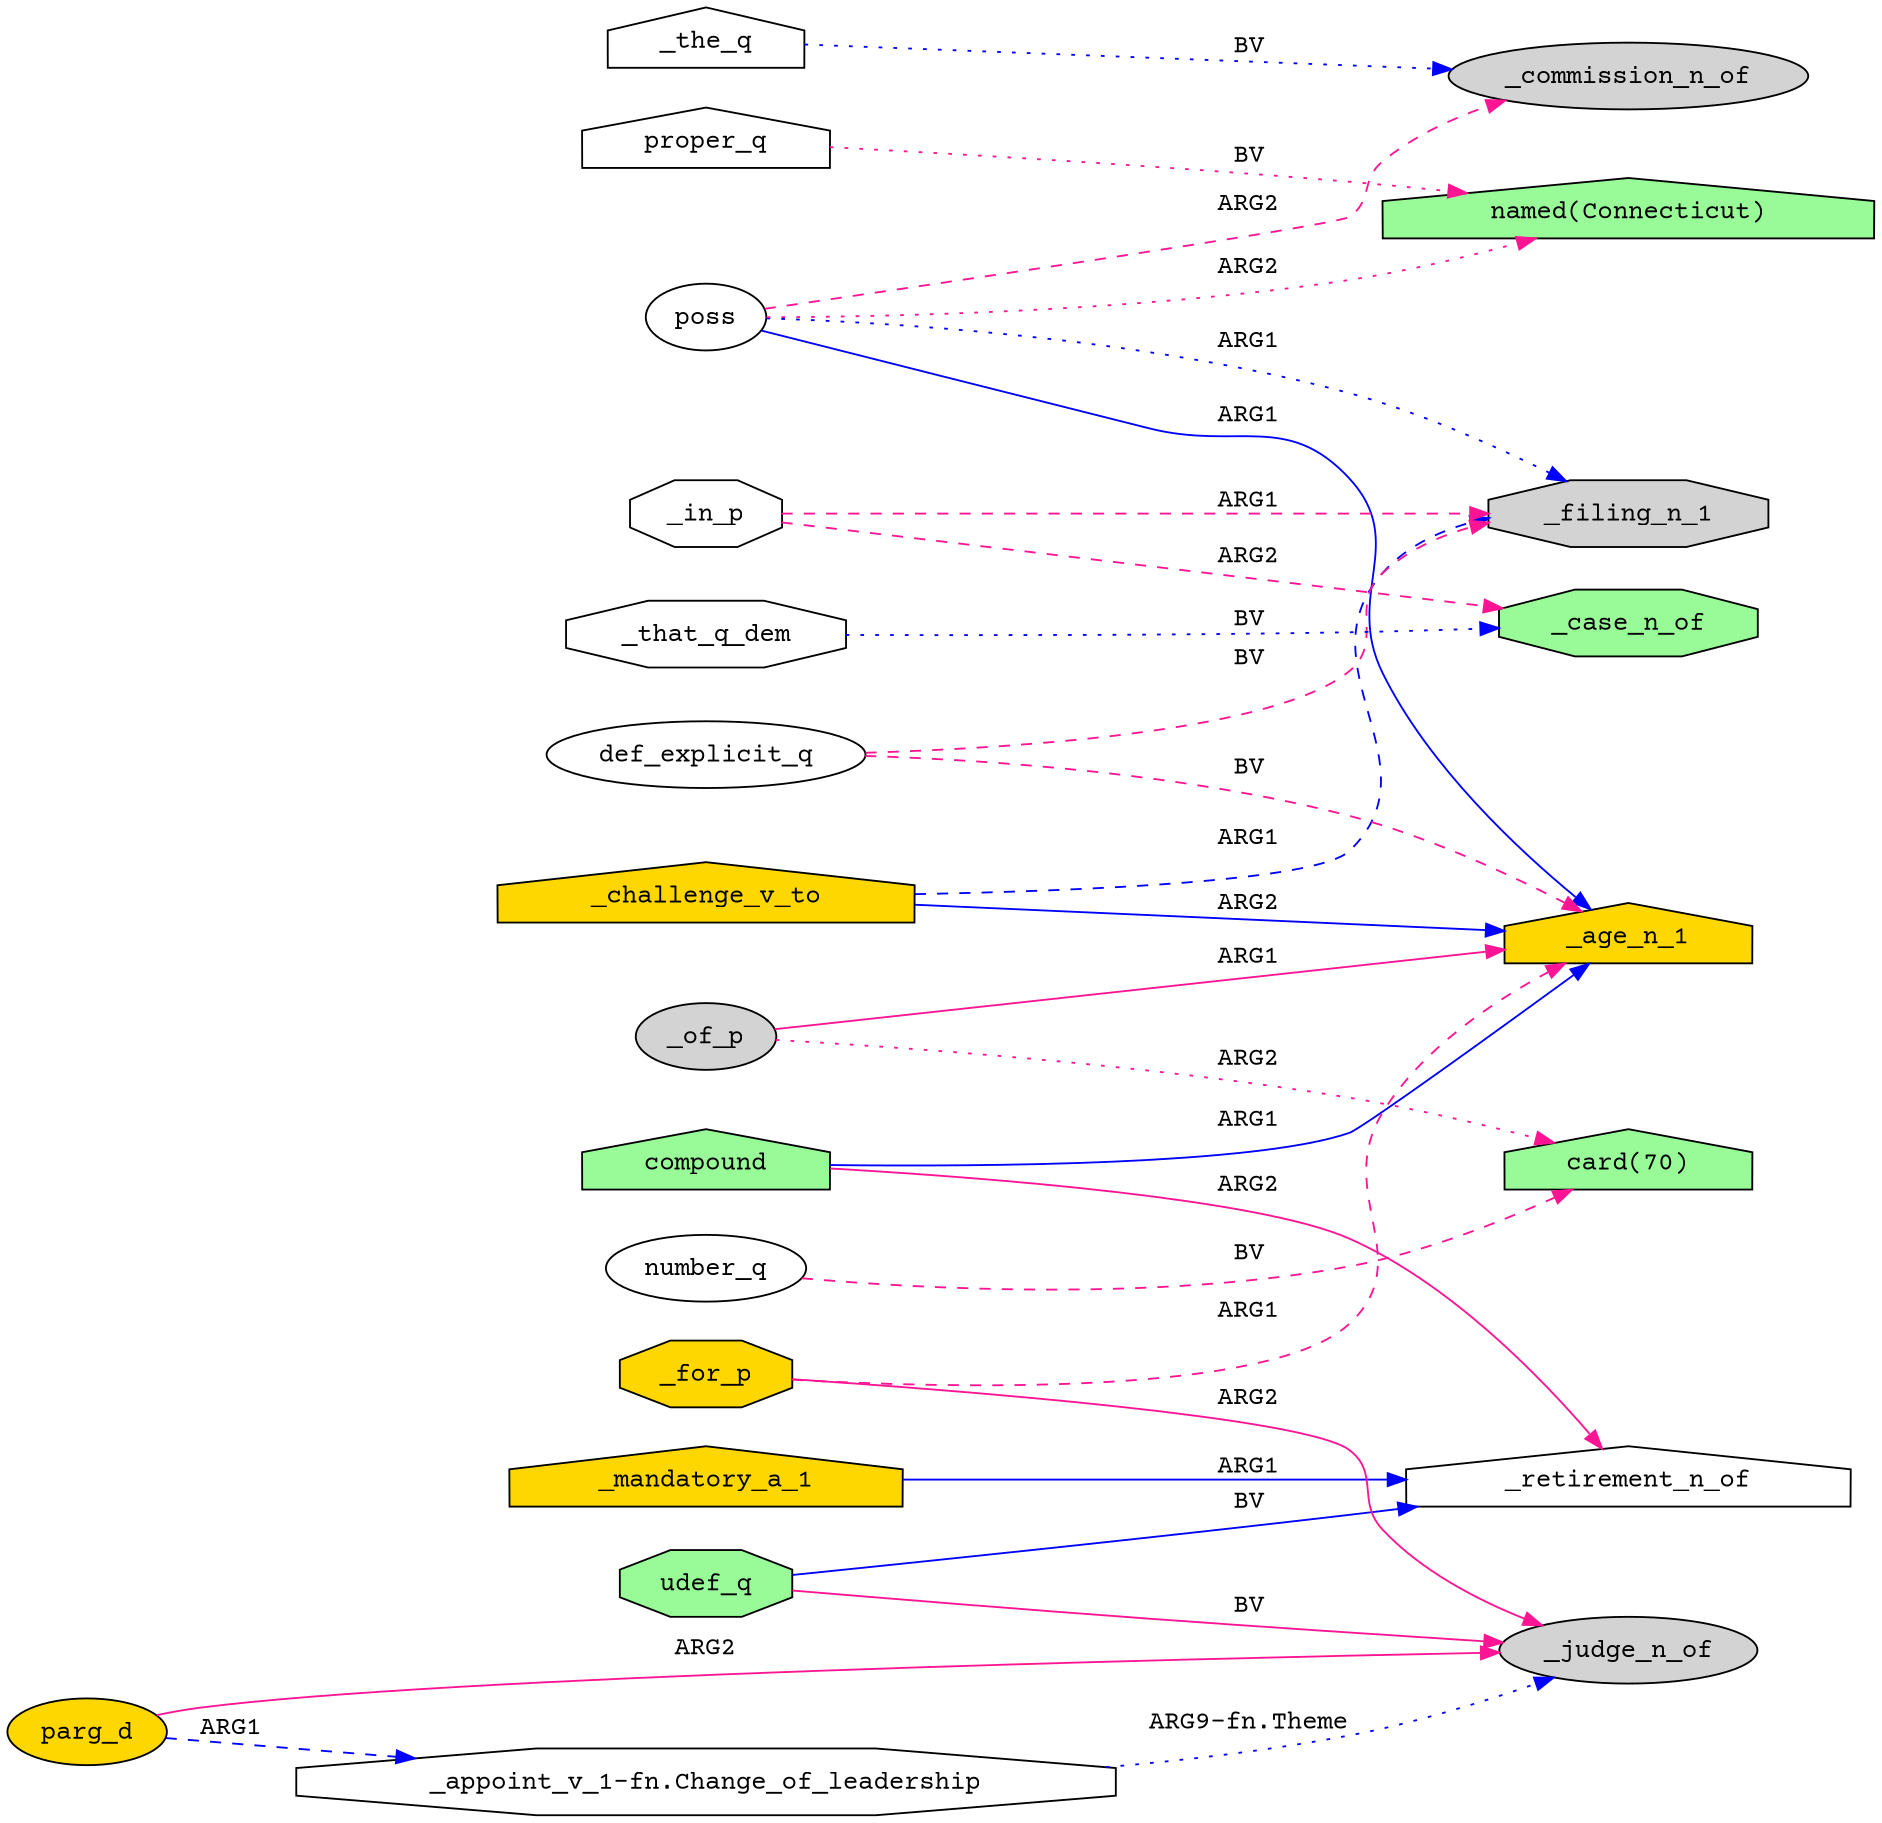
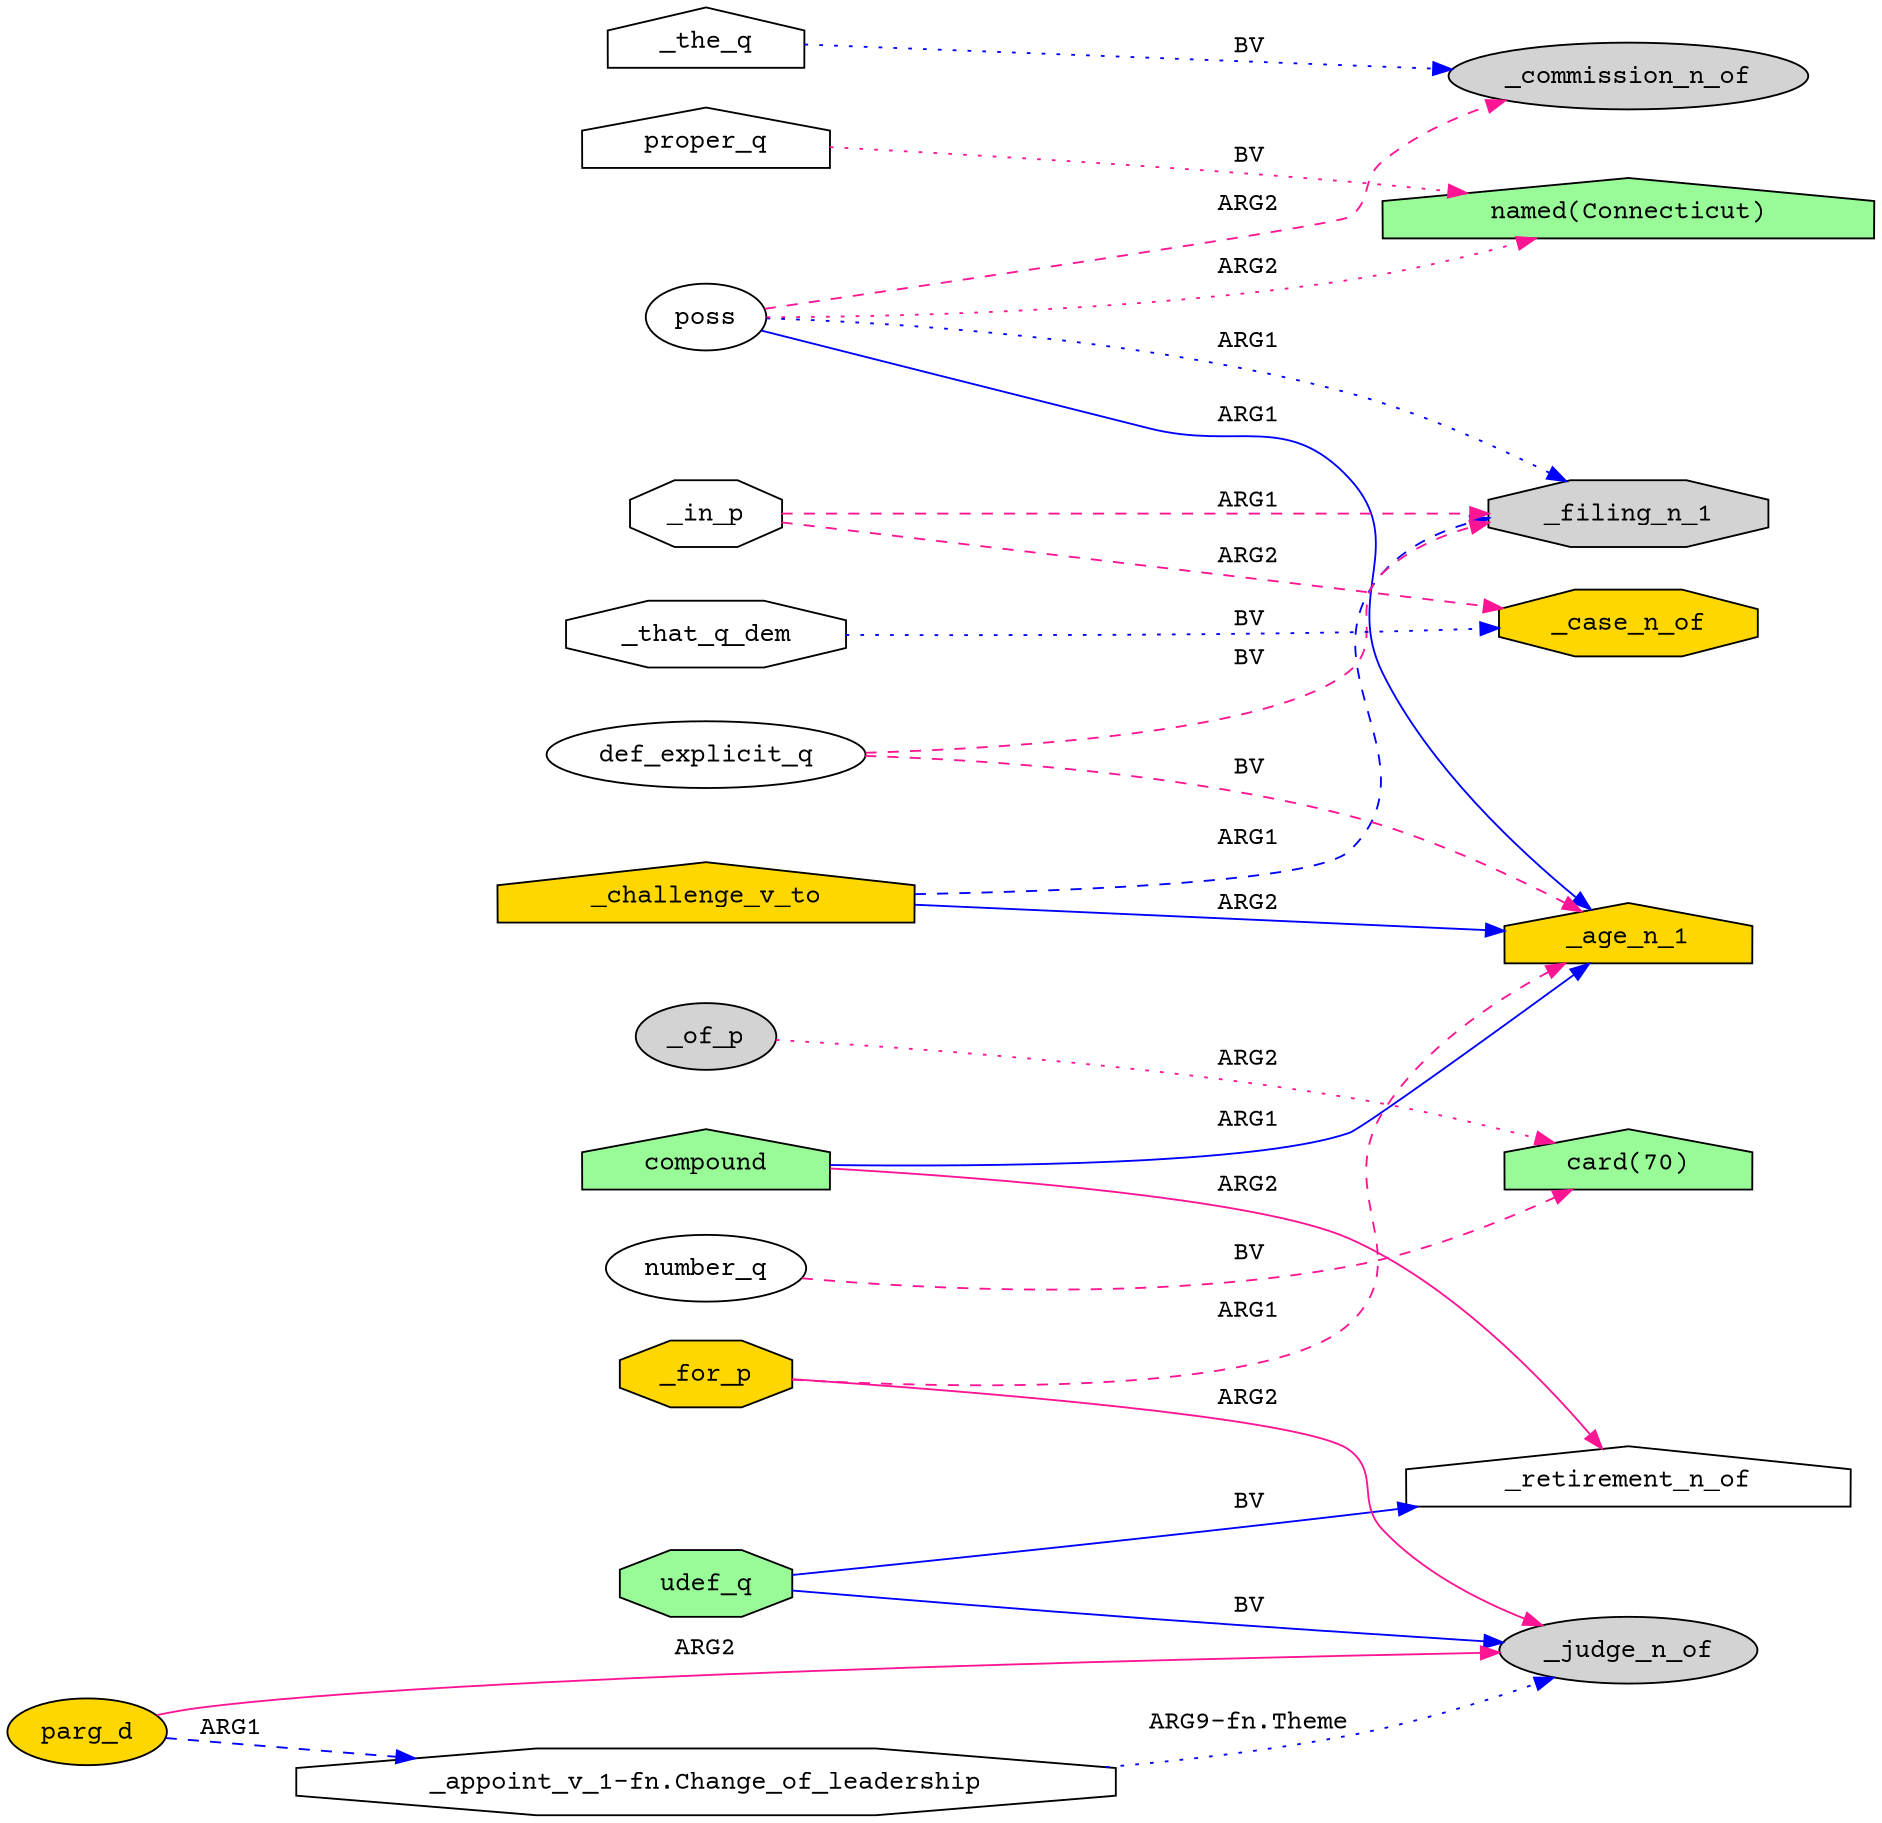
node "_case_n_of": fillcolor palegreen -> gold
edge "_of_p" -> "_age_n_1": removed, label "ARG1"
node "_mandatory_a_1": removed
edge "udef_q" -> "_judge_n_of": color deeppink -> blue
